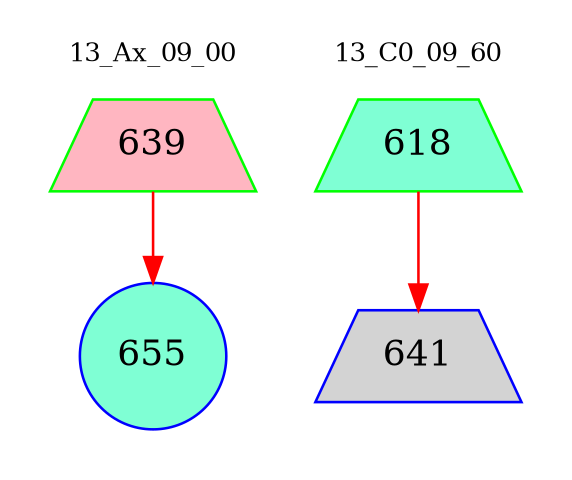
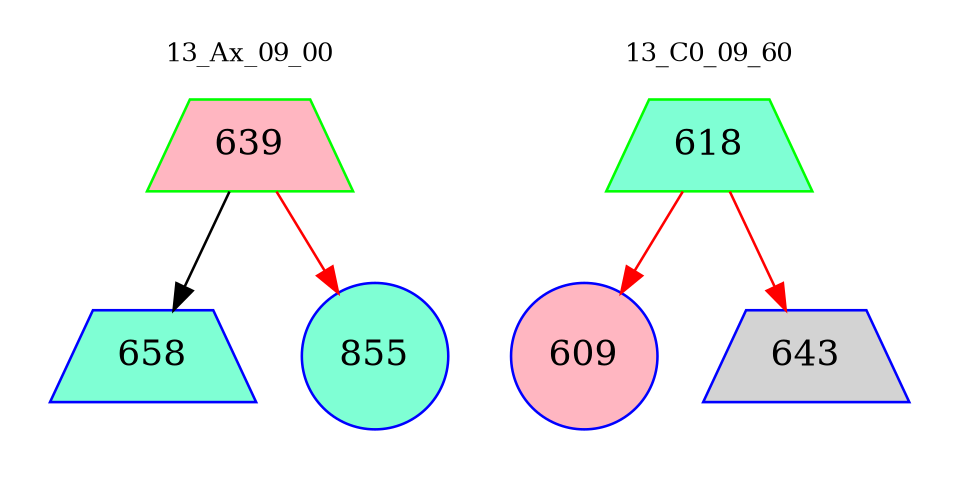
node "655": label "655" -> "855"
node "658": added
node "641": label "641" -> "643"
node "609": added
